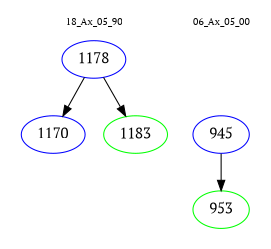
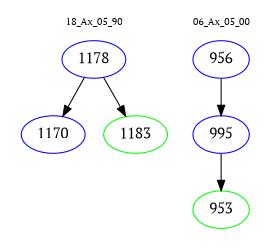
node "956": added
node "945": label "945" -> "995"
